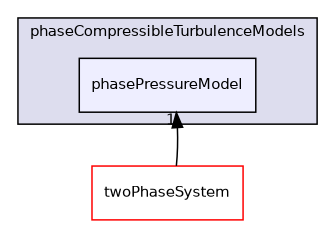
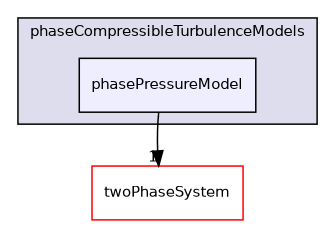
edge "twoPhaseSystem" -> "phasePressureModel": reversed
